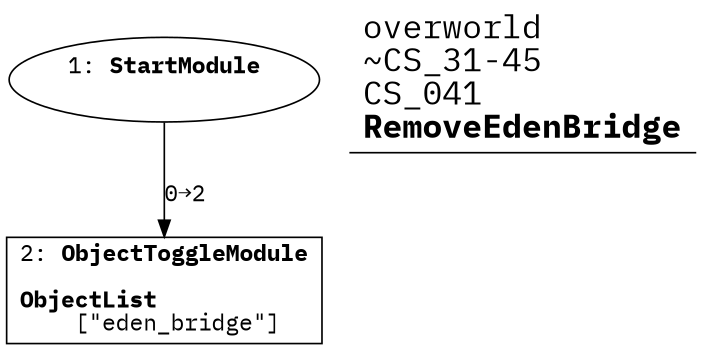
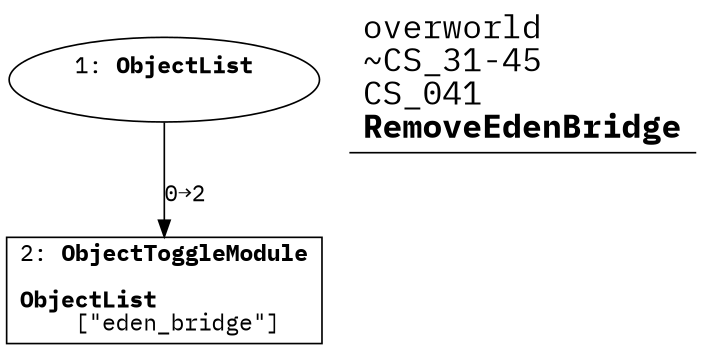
node "1:": text "StartModule" -> "ObjectList"
